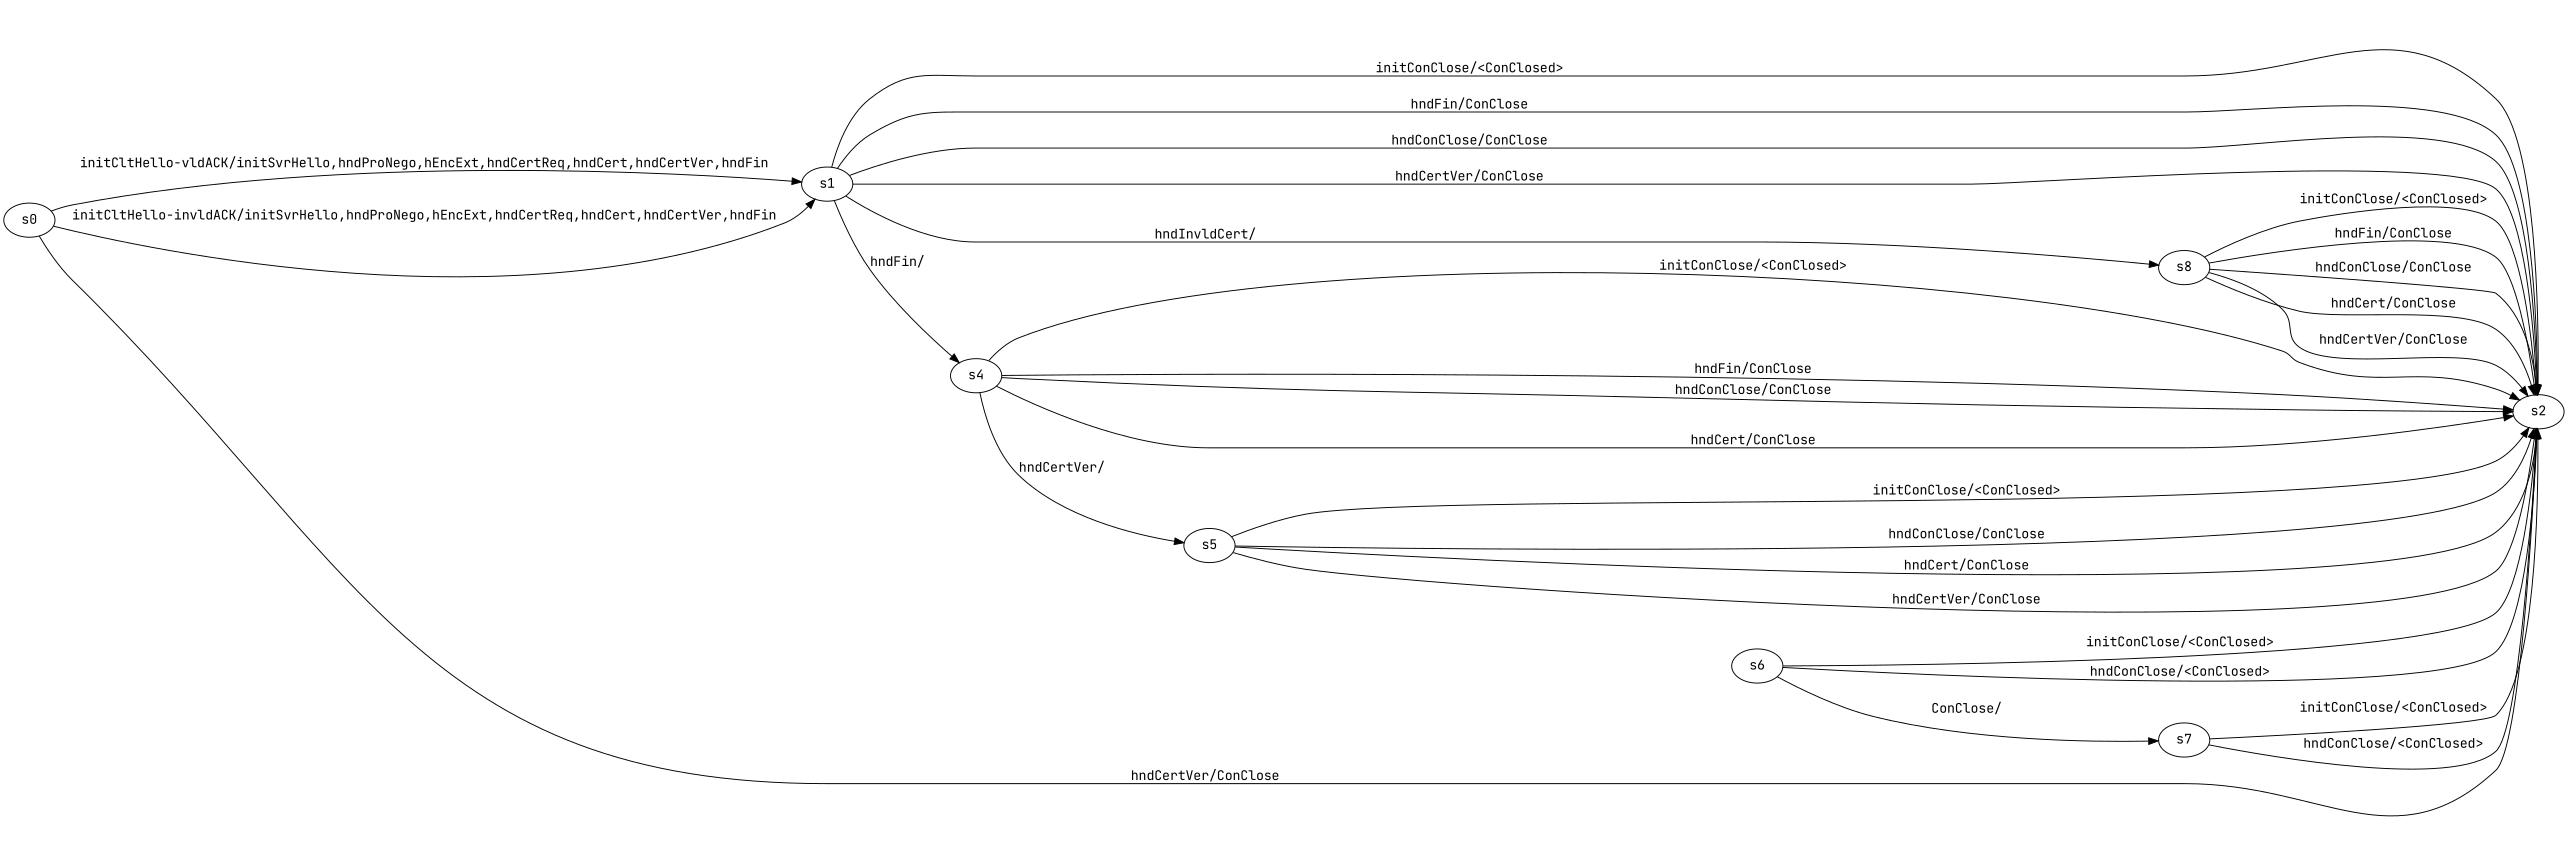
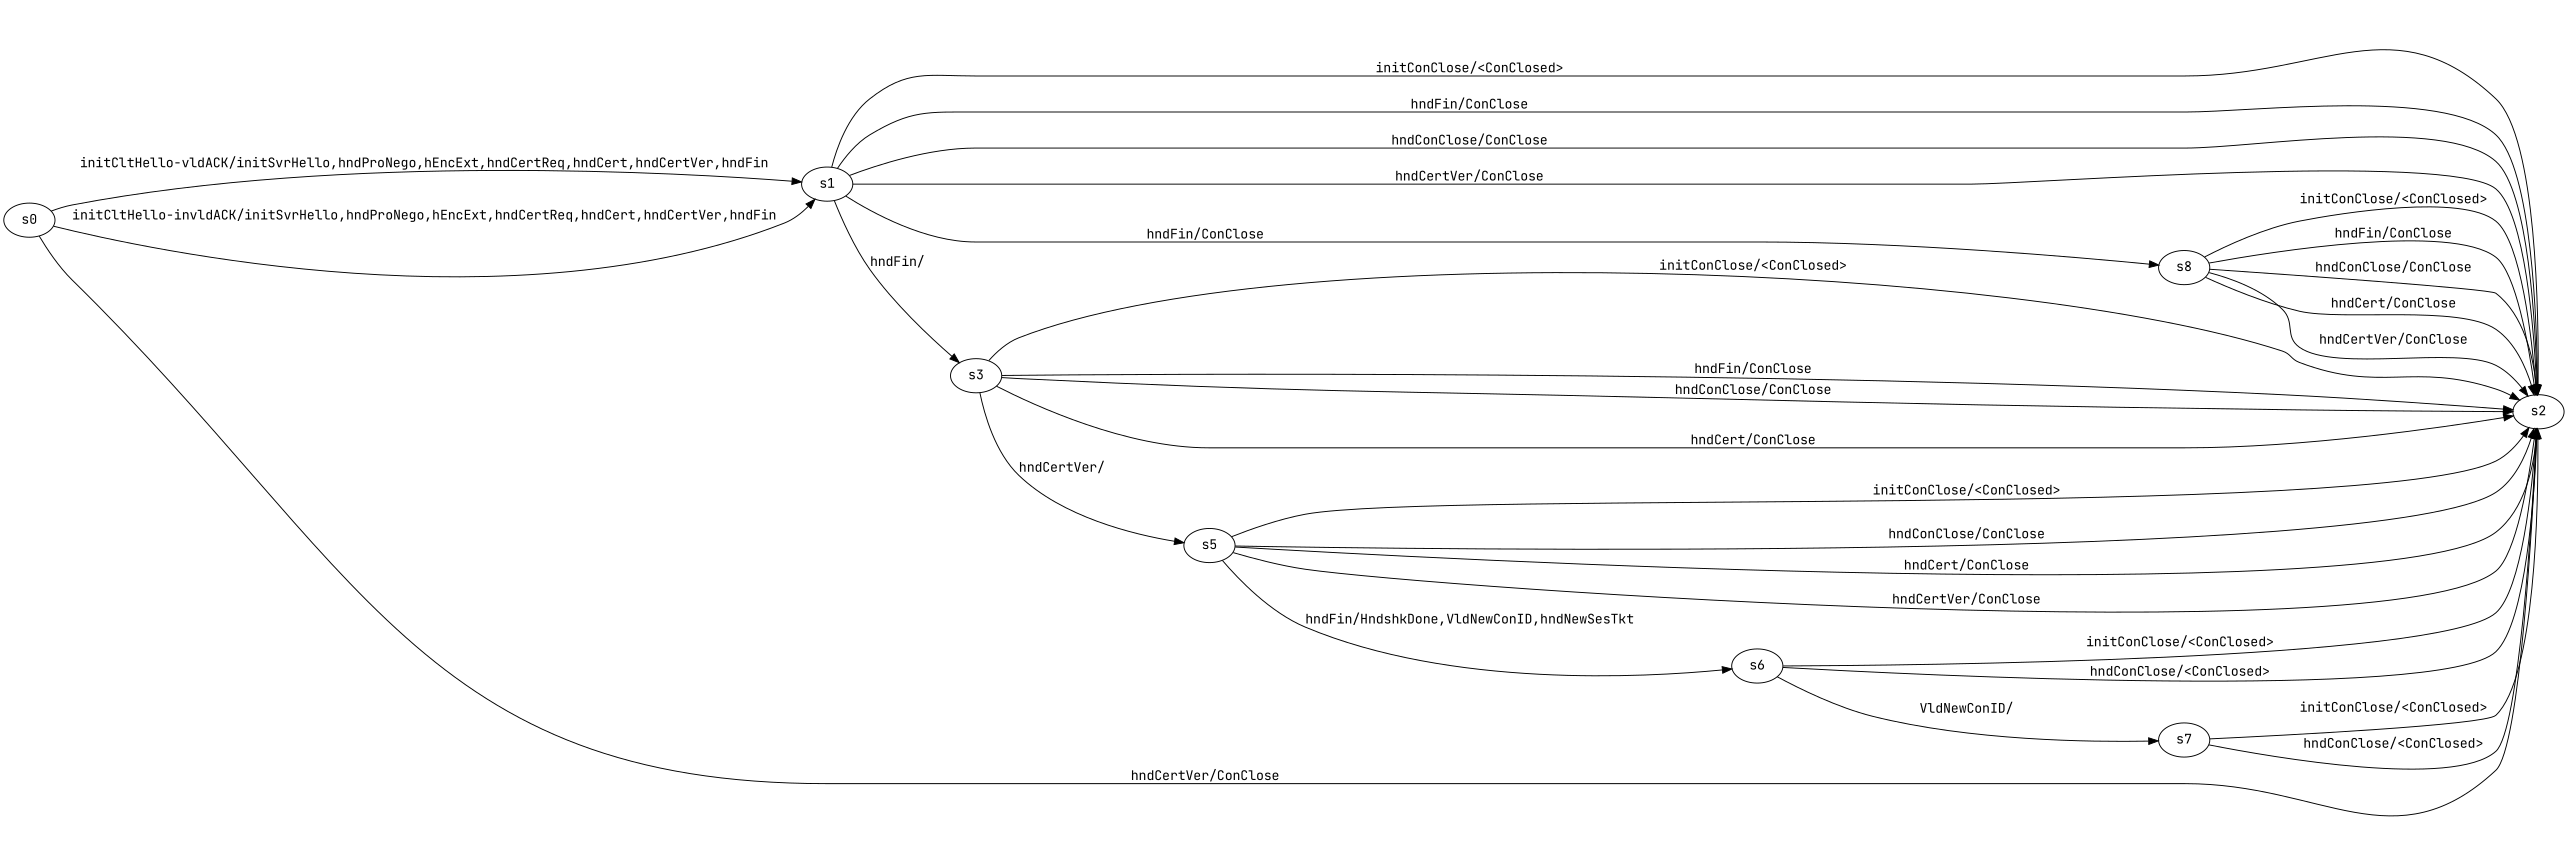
edge "s1" -> "s8": label "hndInvldCert/ " -> "hndFin/ConClose "
node "s4": label "s4" -> "s3"
edge "s5" -> "s6": added, label "hndFin/HndshkDone,VldNewConID,hndNewSesTkt"
edge "s6" -> "s7": label "ConClose/ " -> "VldNewConID/ "
